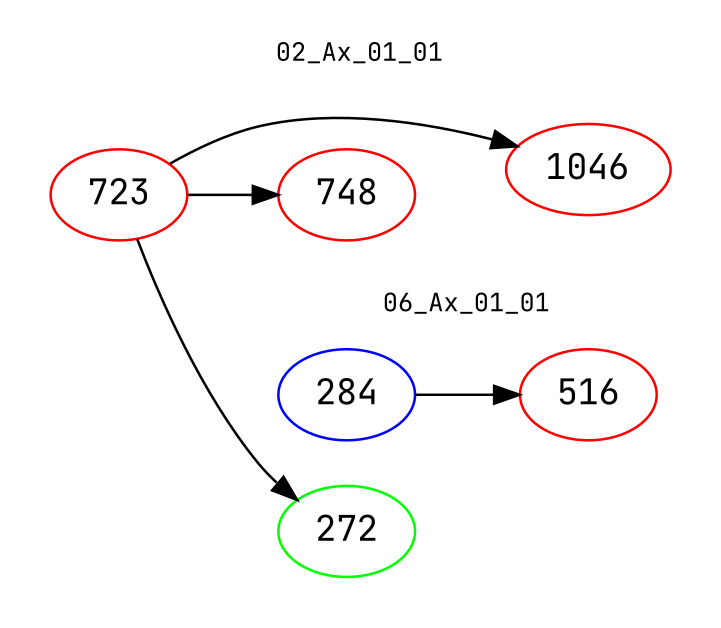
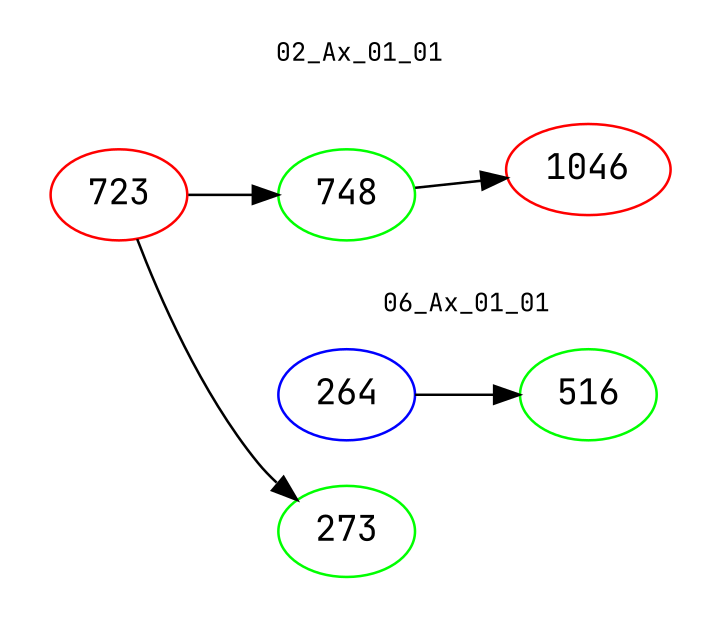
edge "723" -> "1046": now "748" -> "1046"
node "748": color red -> green
node "284": label "284" -> "264"
node "516": color red -> green
node "272": label "272" -> "273"
